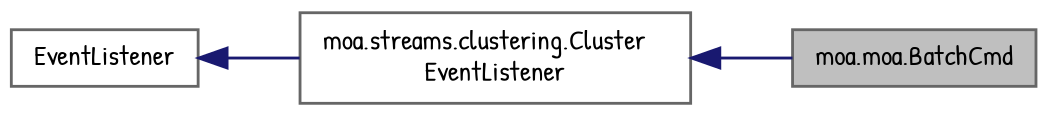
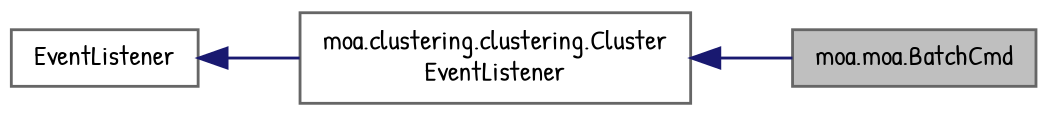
node "moa.streams.clustering.Cluster EventListener": label "moa.streams.clustering.Cluster EventListener" -> "moa.clustering.clustering.Cluster EventListener"
